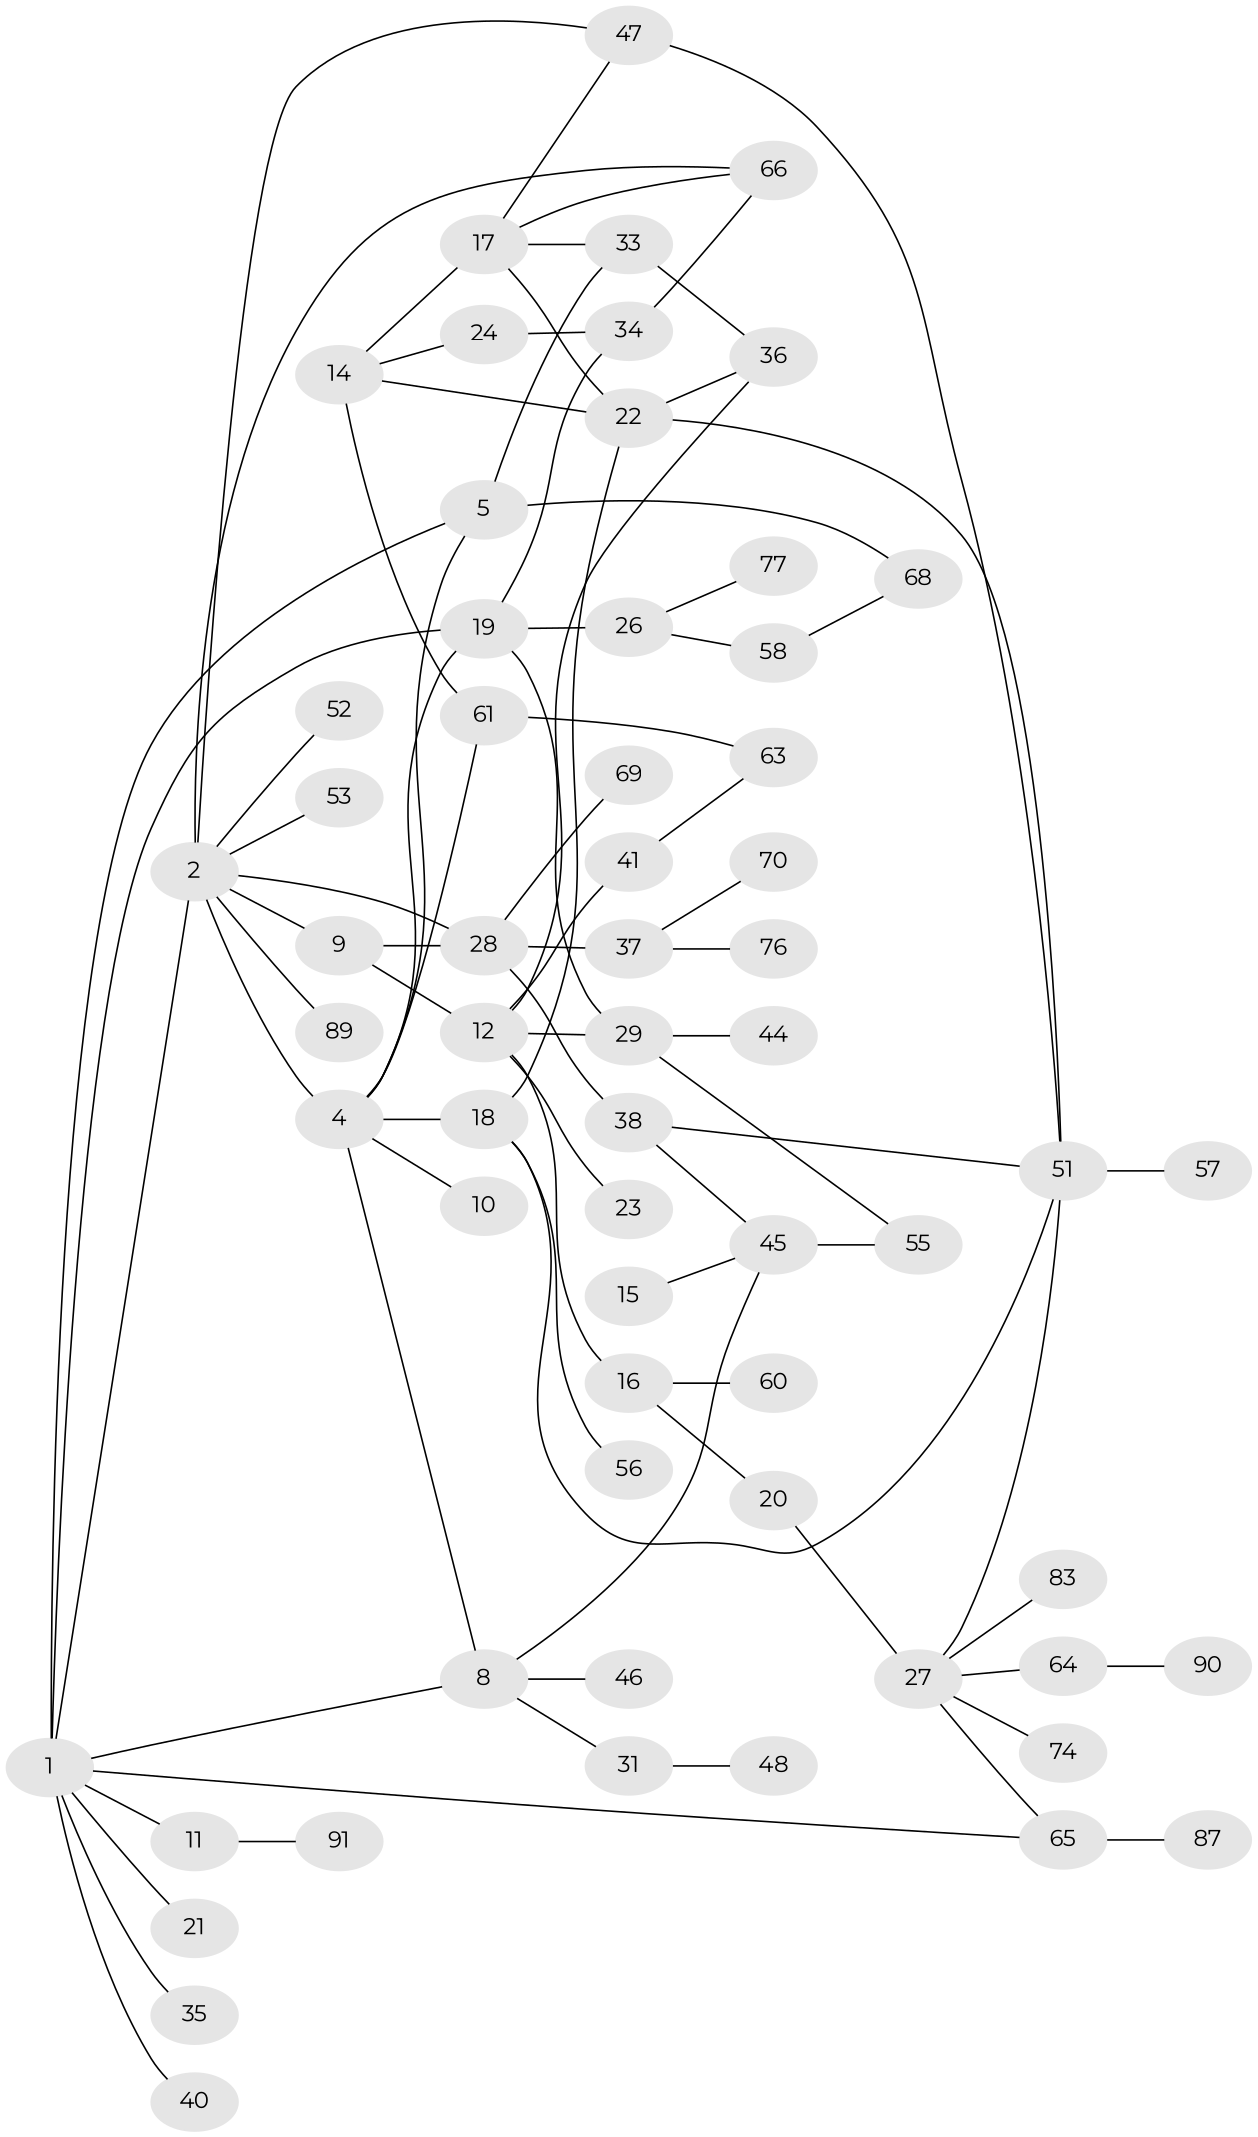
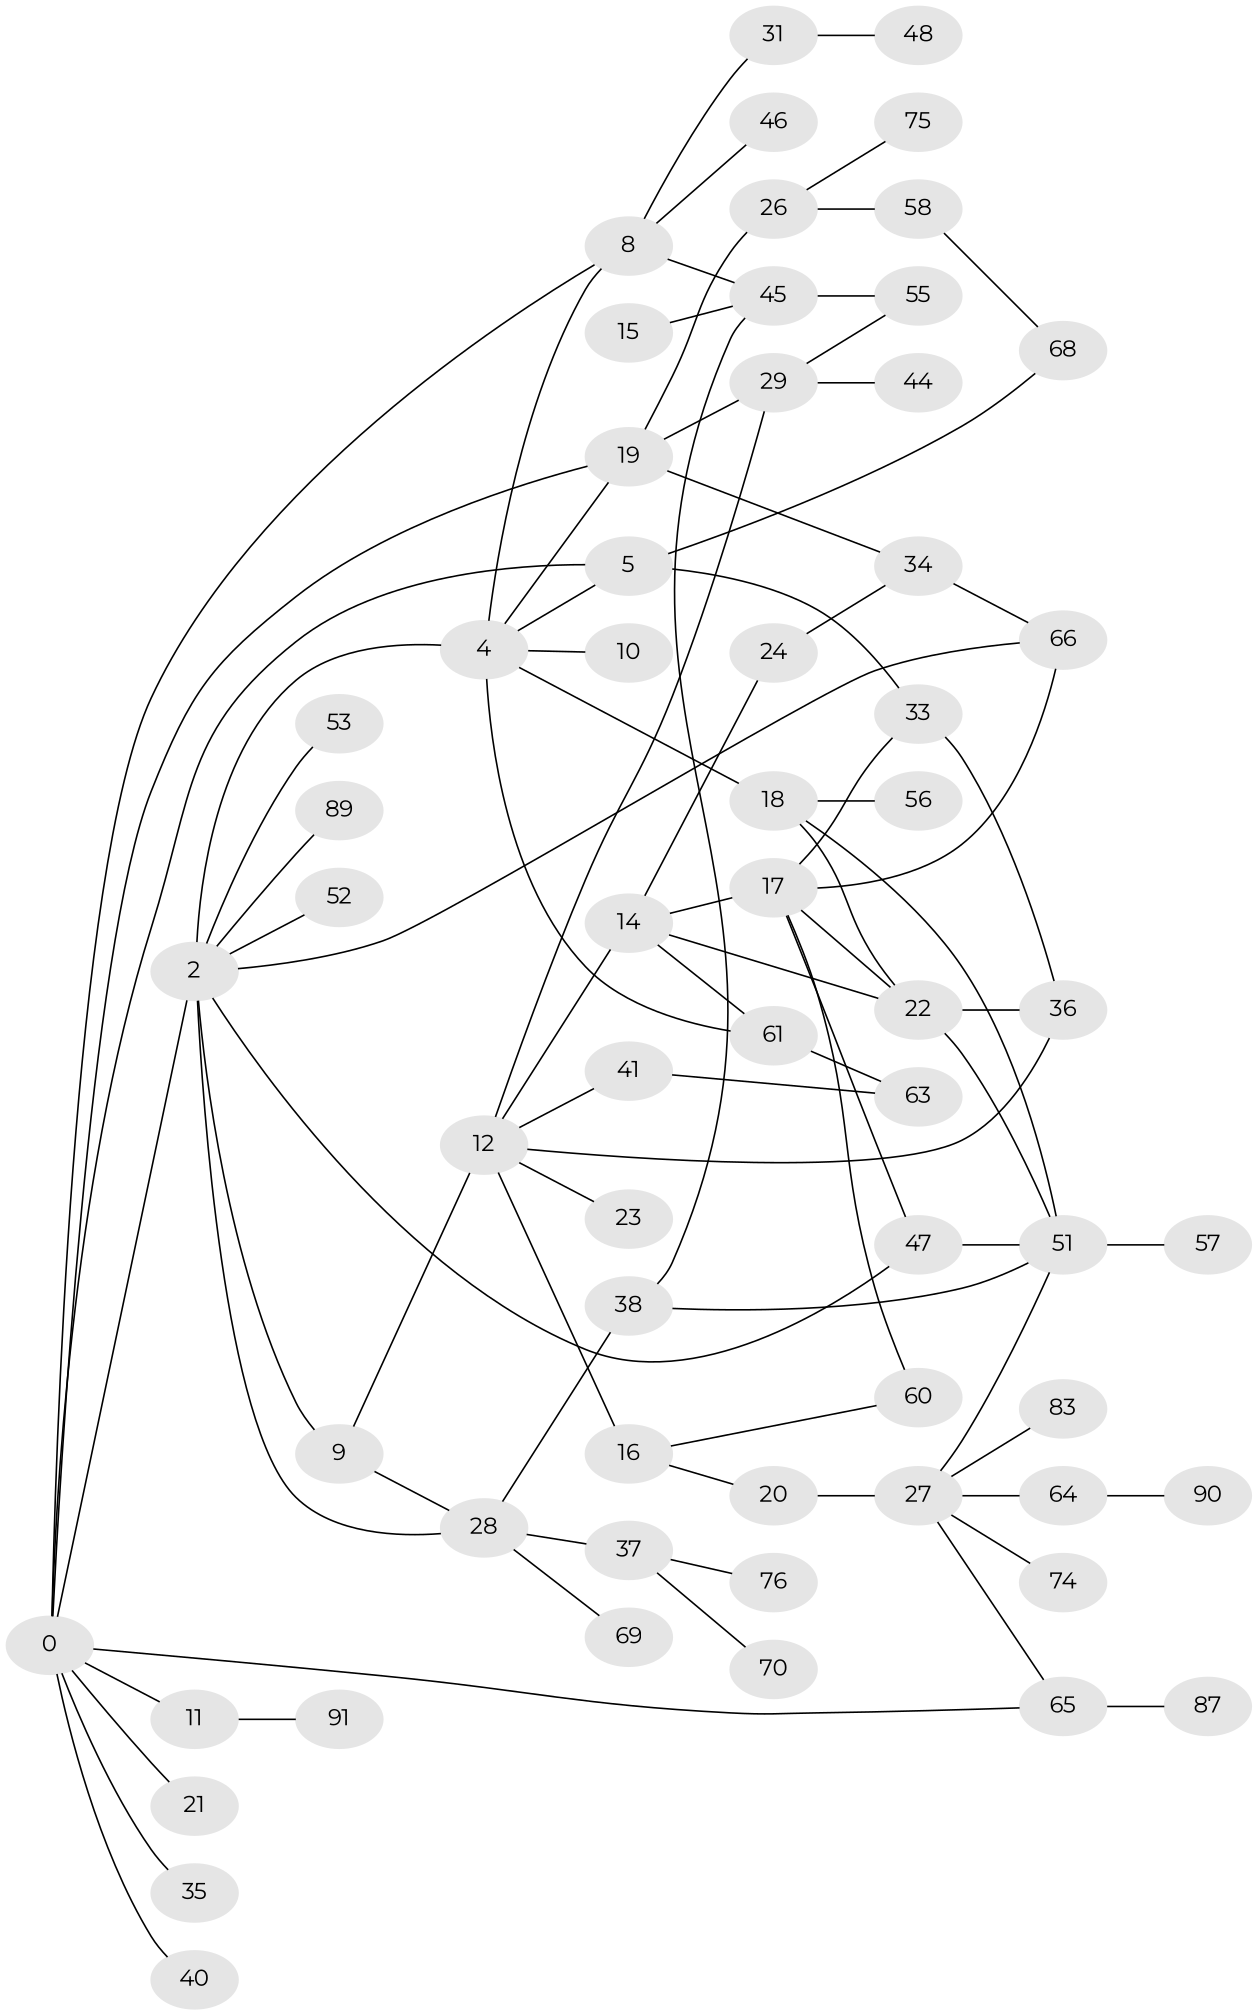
node "77": label "77" -> "75"
edge "14" -- "12": added
edge "17" -- "60": added
node "1": label "1" -> "0"
